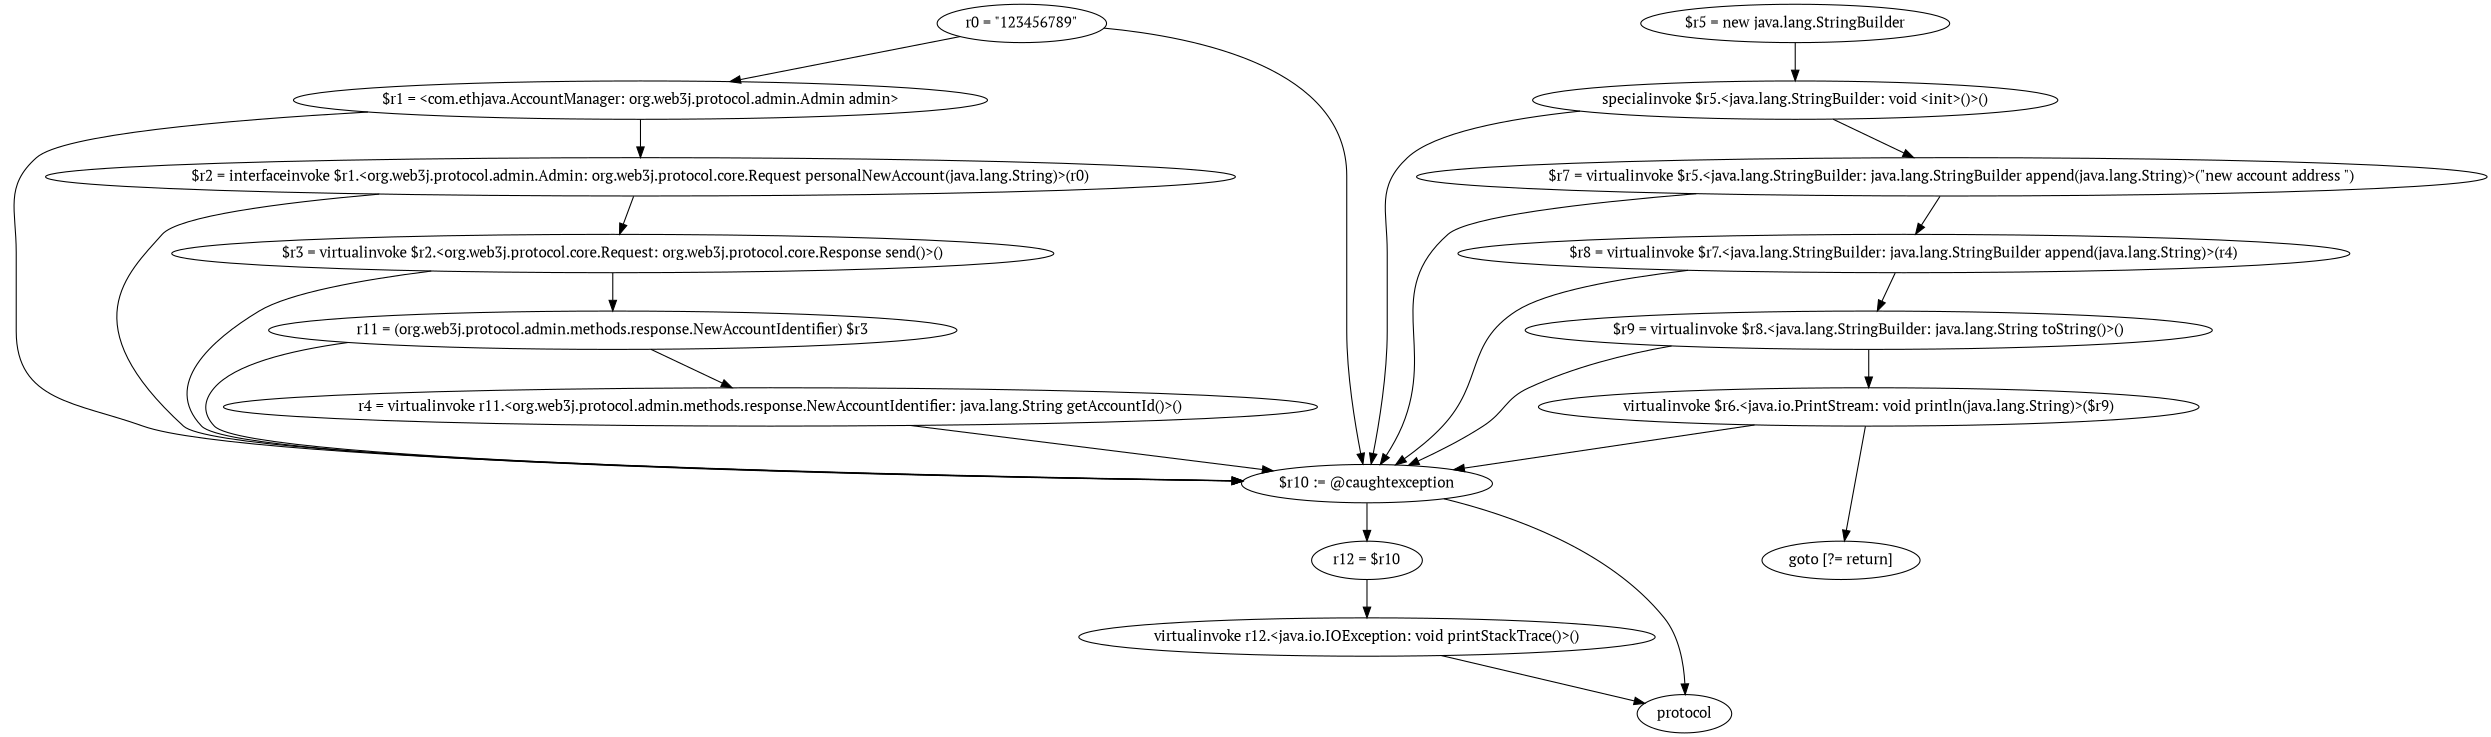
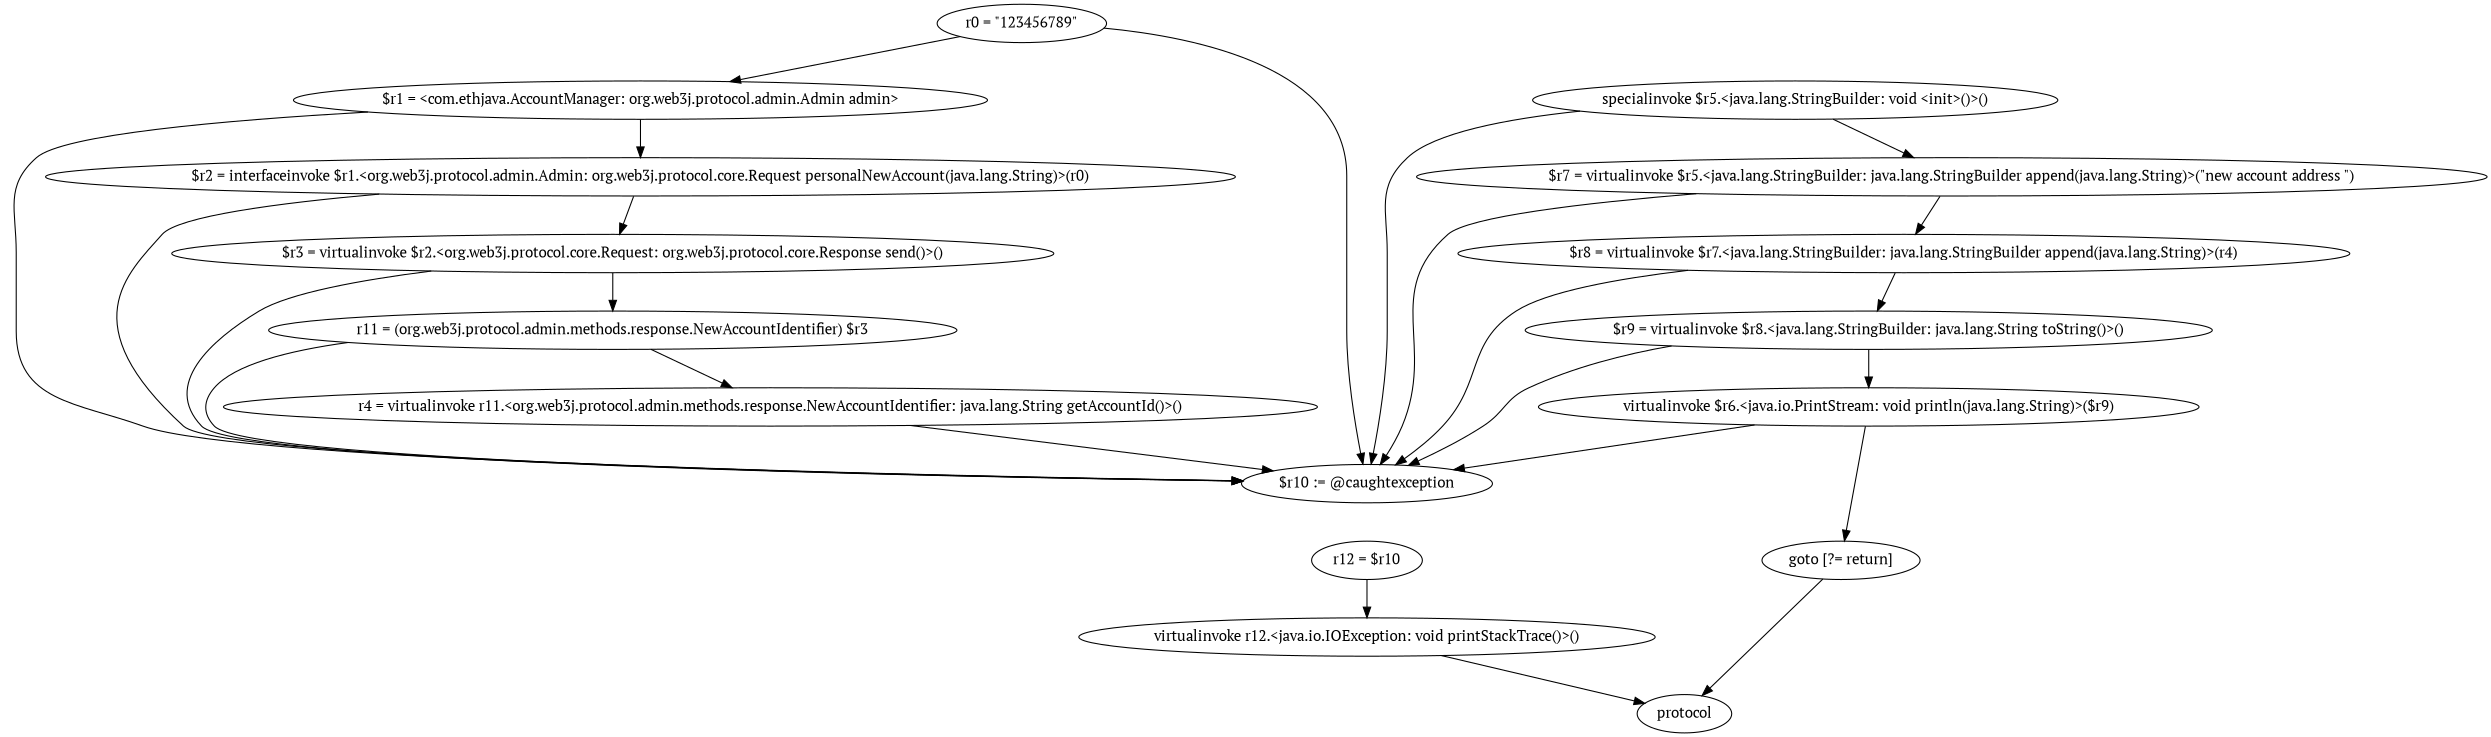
node "$r5 = new java.lang.StringBuilder": removed
edge "$r10 := @caughtexception" -> "r12 = $r10": removed
edge "$r10 := @caughtexception" -> "protocol": now "goto [?= return]" -> "protocol"
